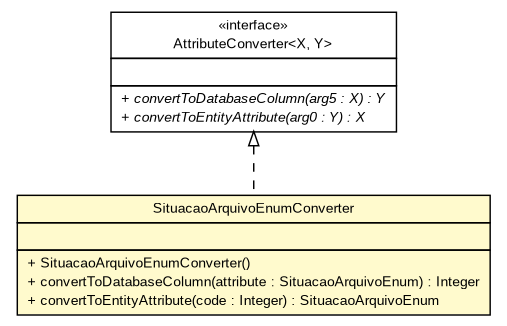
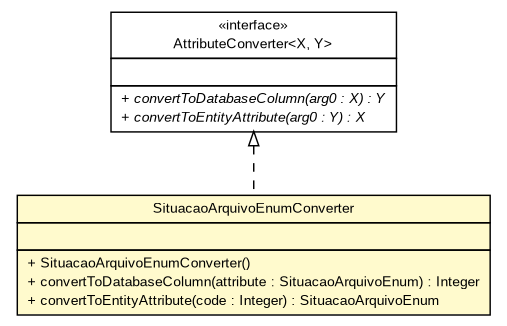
node "AttributeConverter<X, Y>": text "+ convertToDatabaseColumn(arg5 : X) : Y" -> "+ convertToDatabaseColumn(arg0 : X) : Y"
